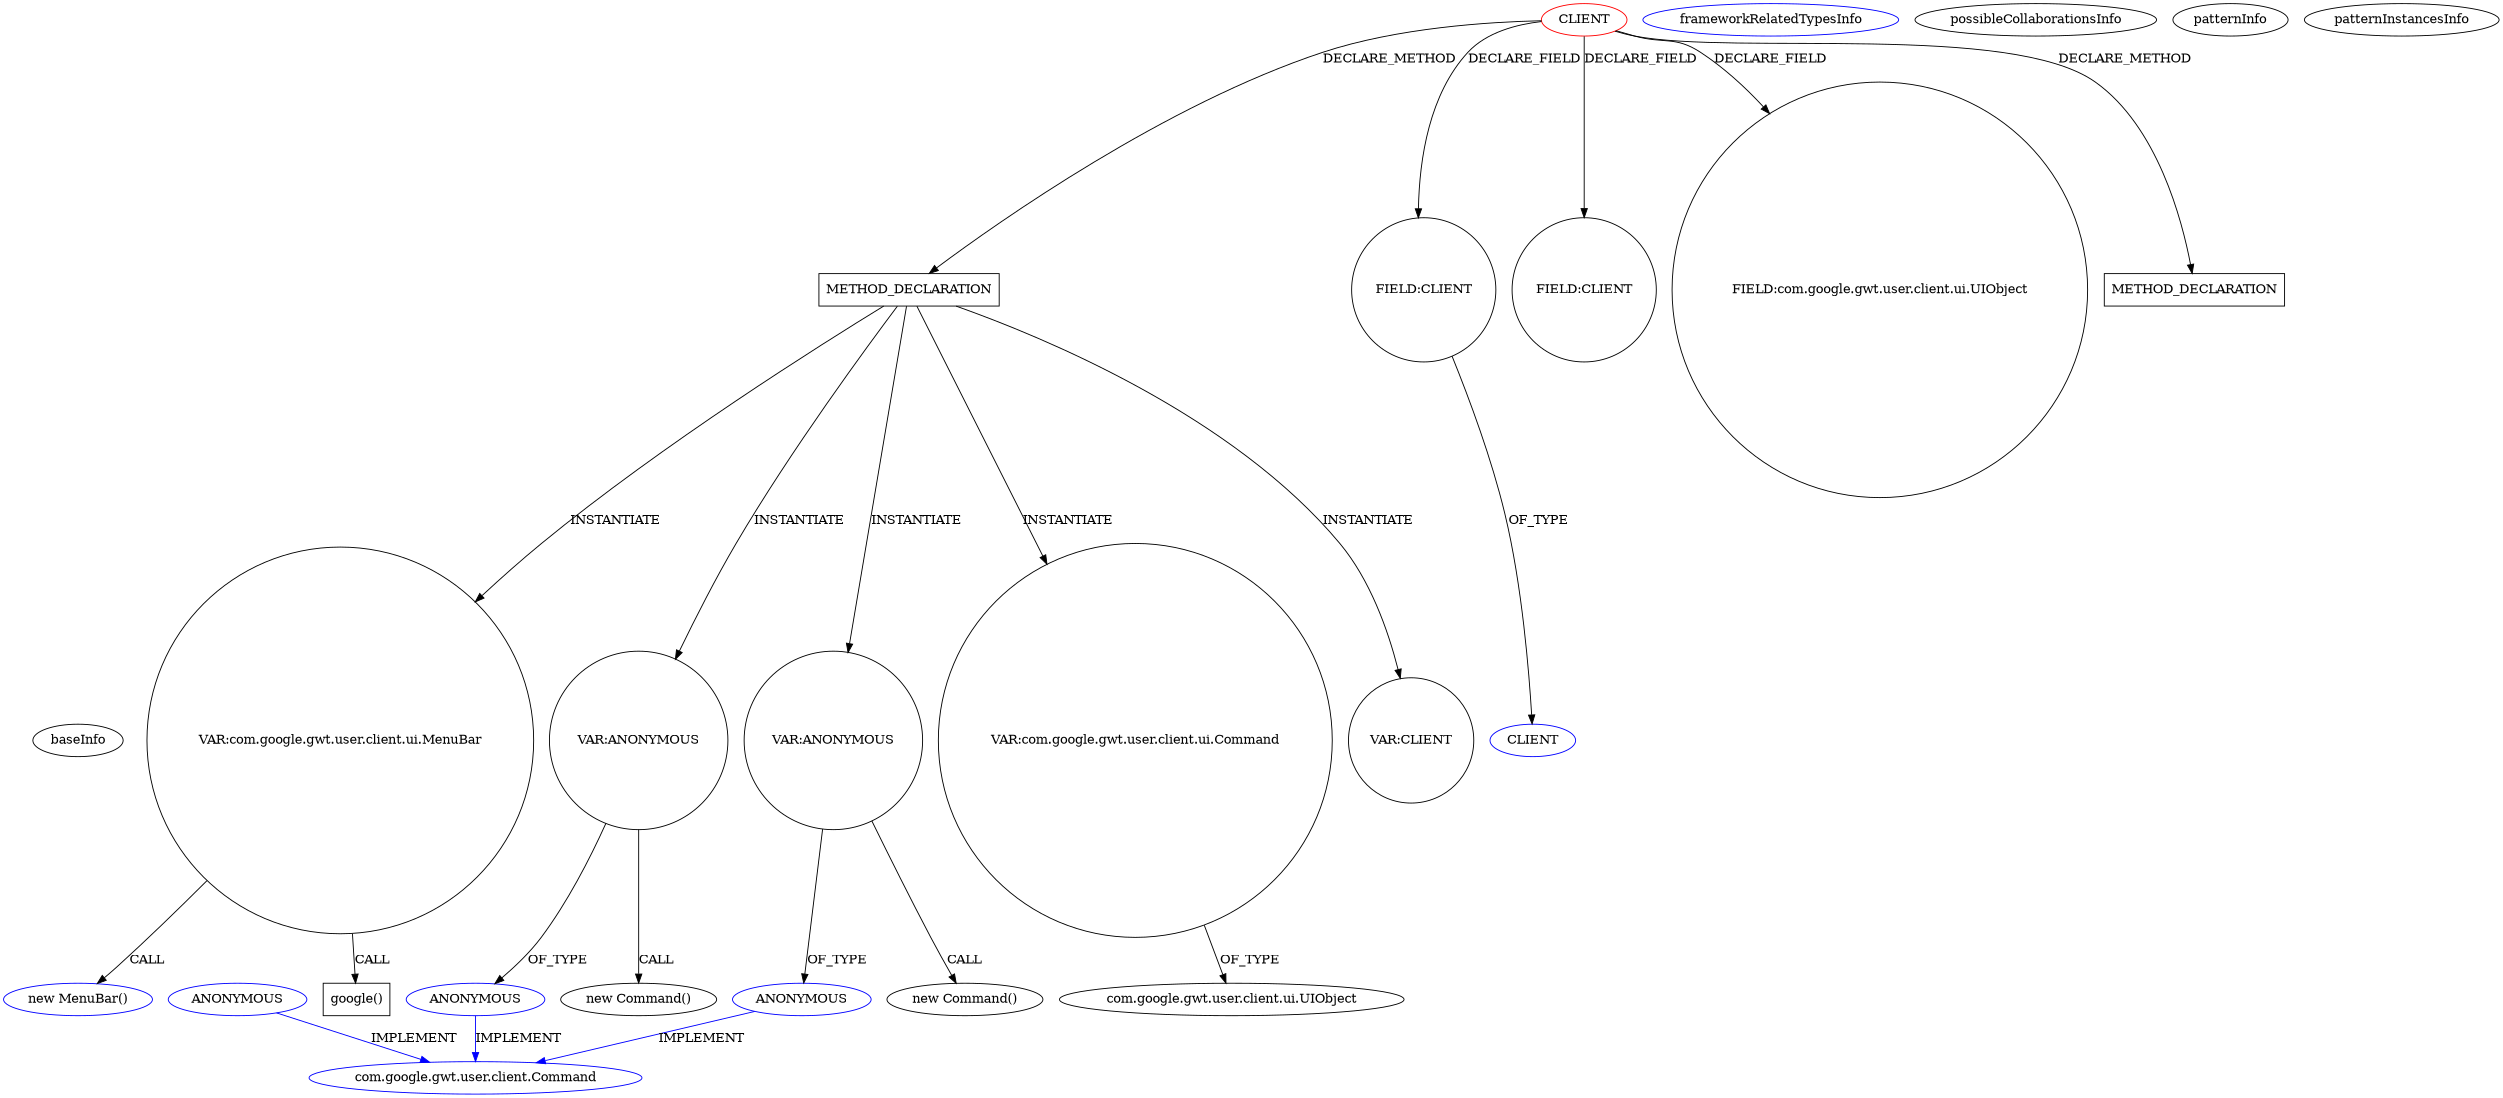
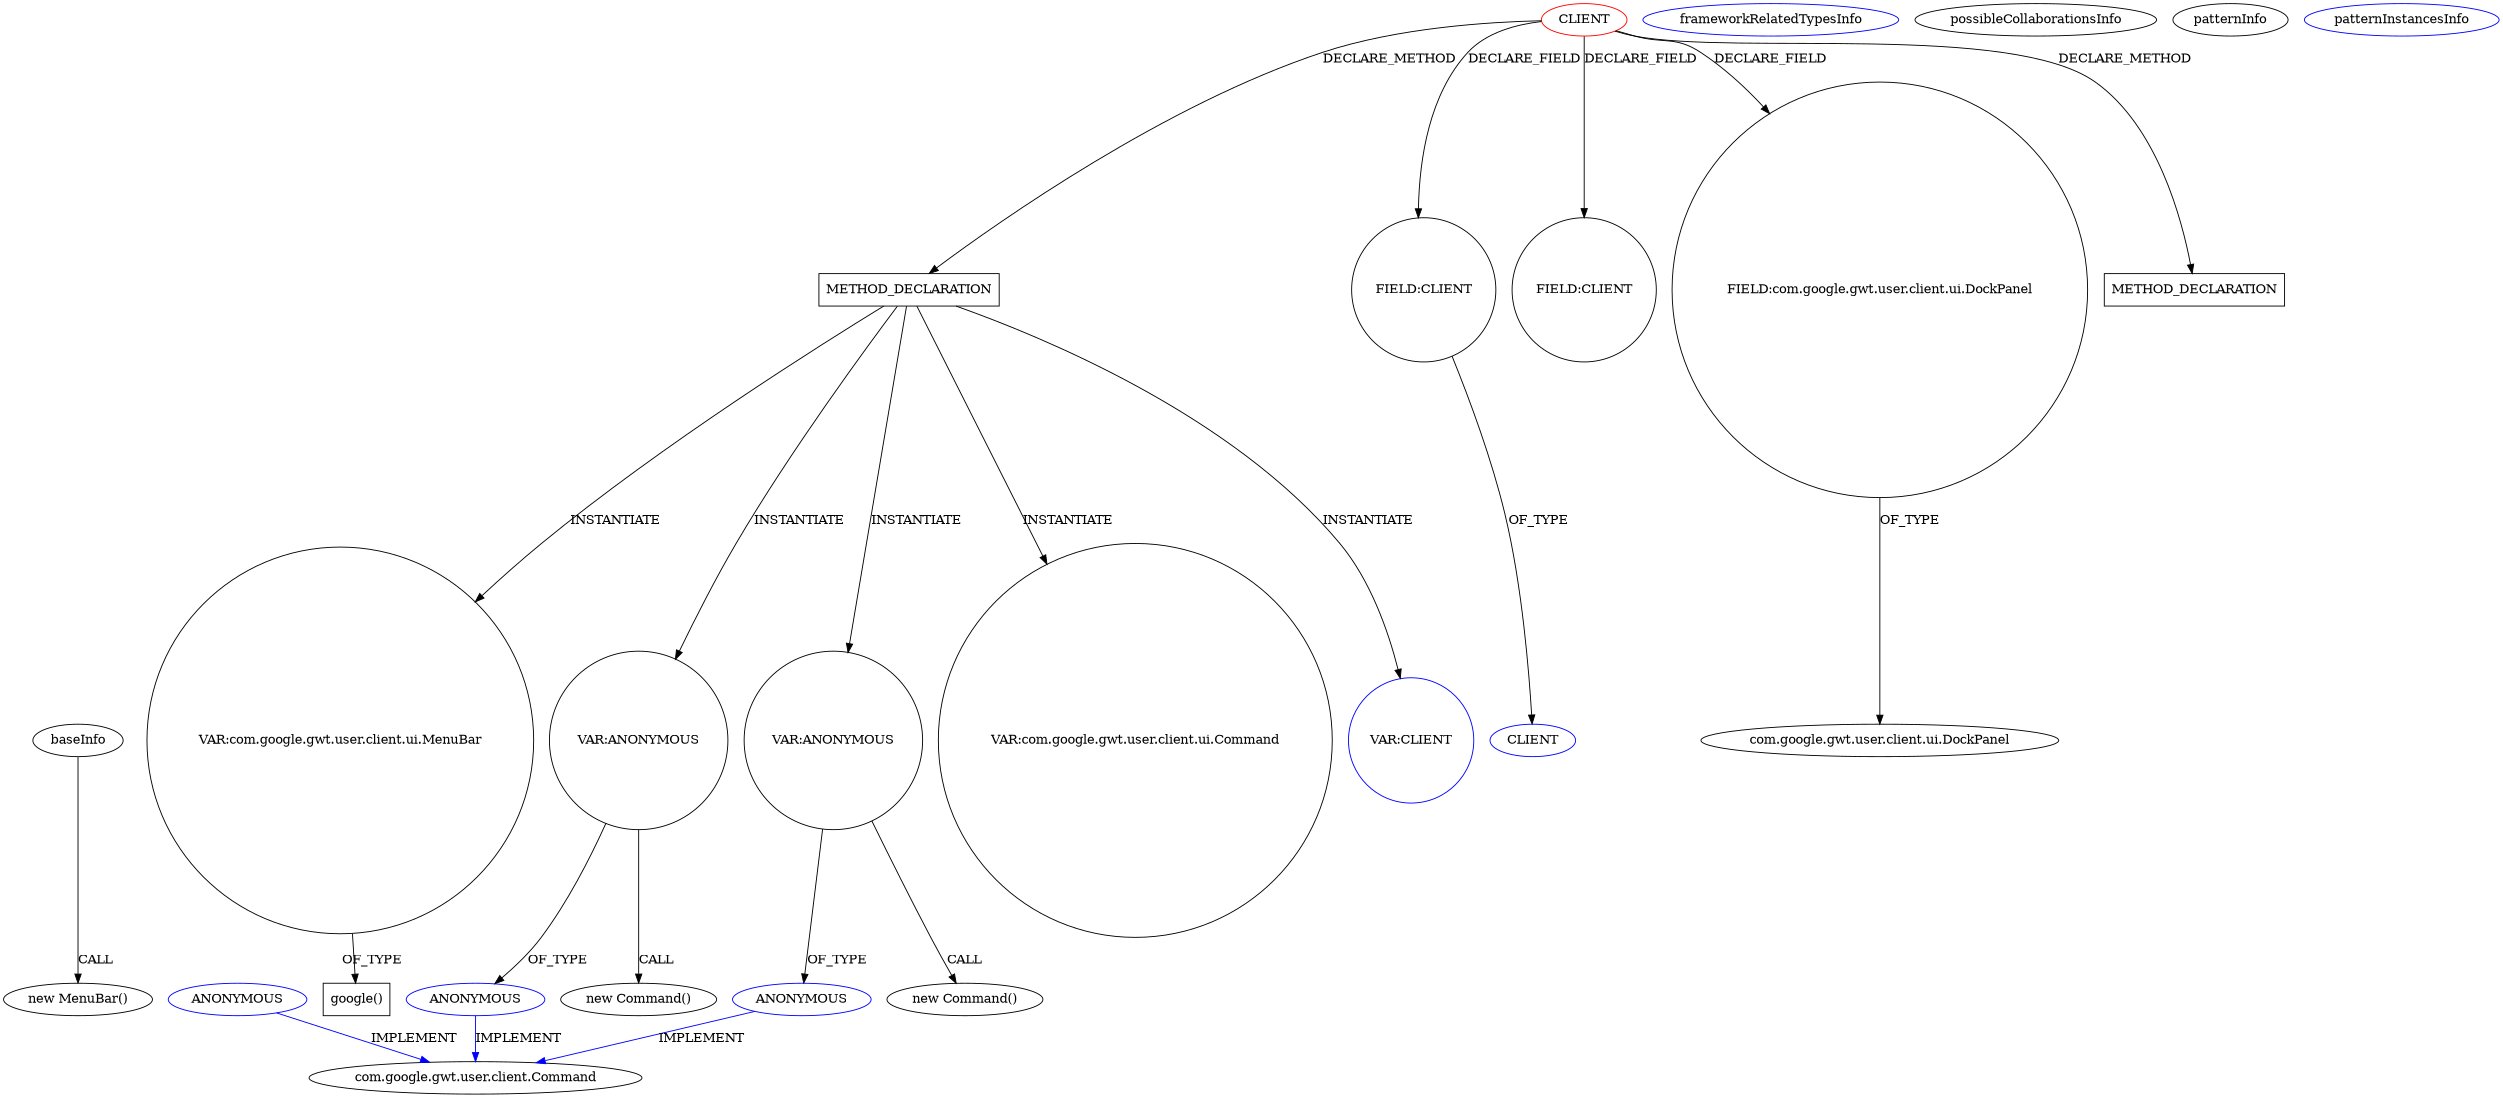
node "patternInstancesInfo": color black -> blue
node "FIELD:com.google.gwt.user.client.ui.UIObject": label "FIELD:com.google.gwt.user.client.ui.UIObject" -> "FIELD:com.google.gwt.user.client.ui.DockPanel"
node "VAR:CLIENT": color black -> blue
node "com.google.gwt.user.client.ui.DockPanel": added
edge "VAR:com.google.gwt.user.client.ui.MenuBar" -> "new MenuBar()": now "baseInfo" -> "new MenuBar()"
edge "VAR:com.google.gwt.user.client.ui.MenuBar" -> "google()": label "CALL" -> "OF_TYPE"
node "new MenuBar()": color blue -> black
node "com.google.gwt.user.client.ui.UIObject": removed
node "com.google.gwt.user.client.Command": color blue -> black
